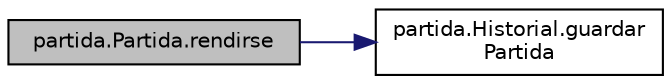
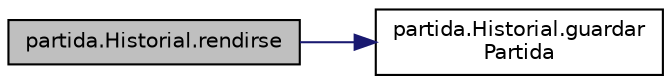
node "partida.Partida.rendirse": label "partida.Partida.rendirse" -> "partida.Historial.rendirse"
